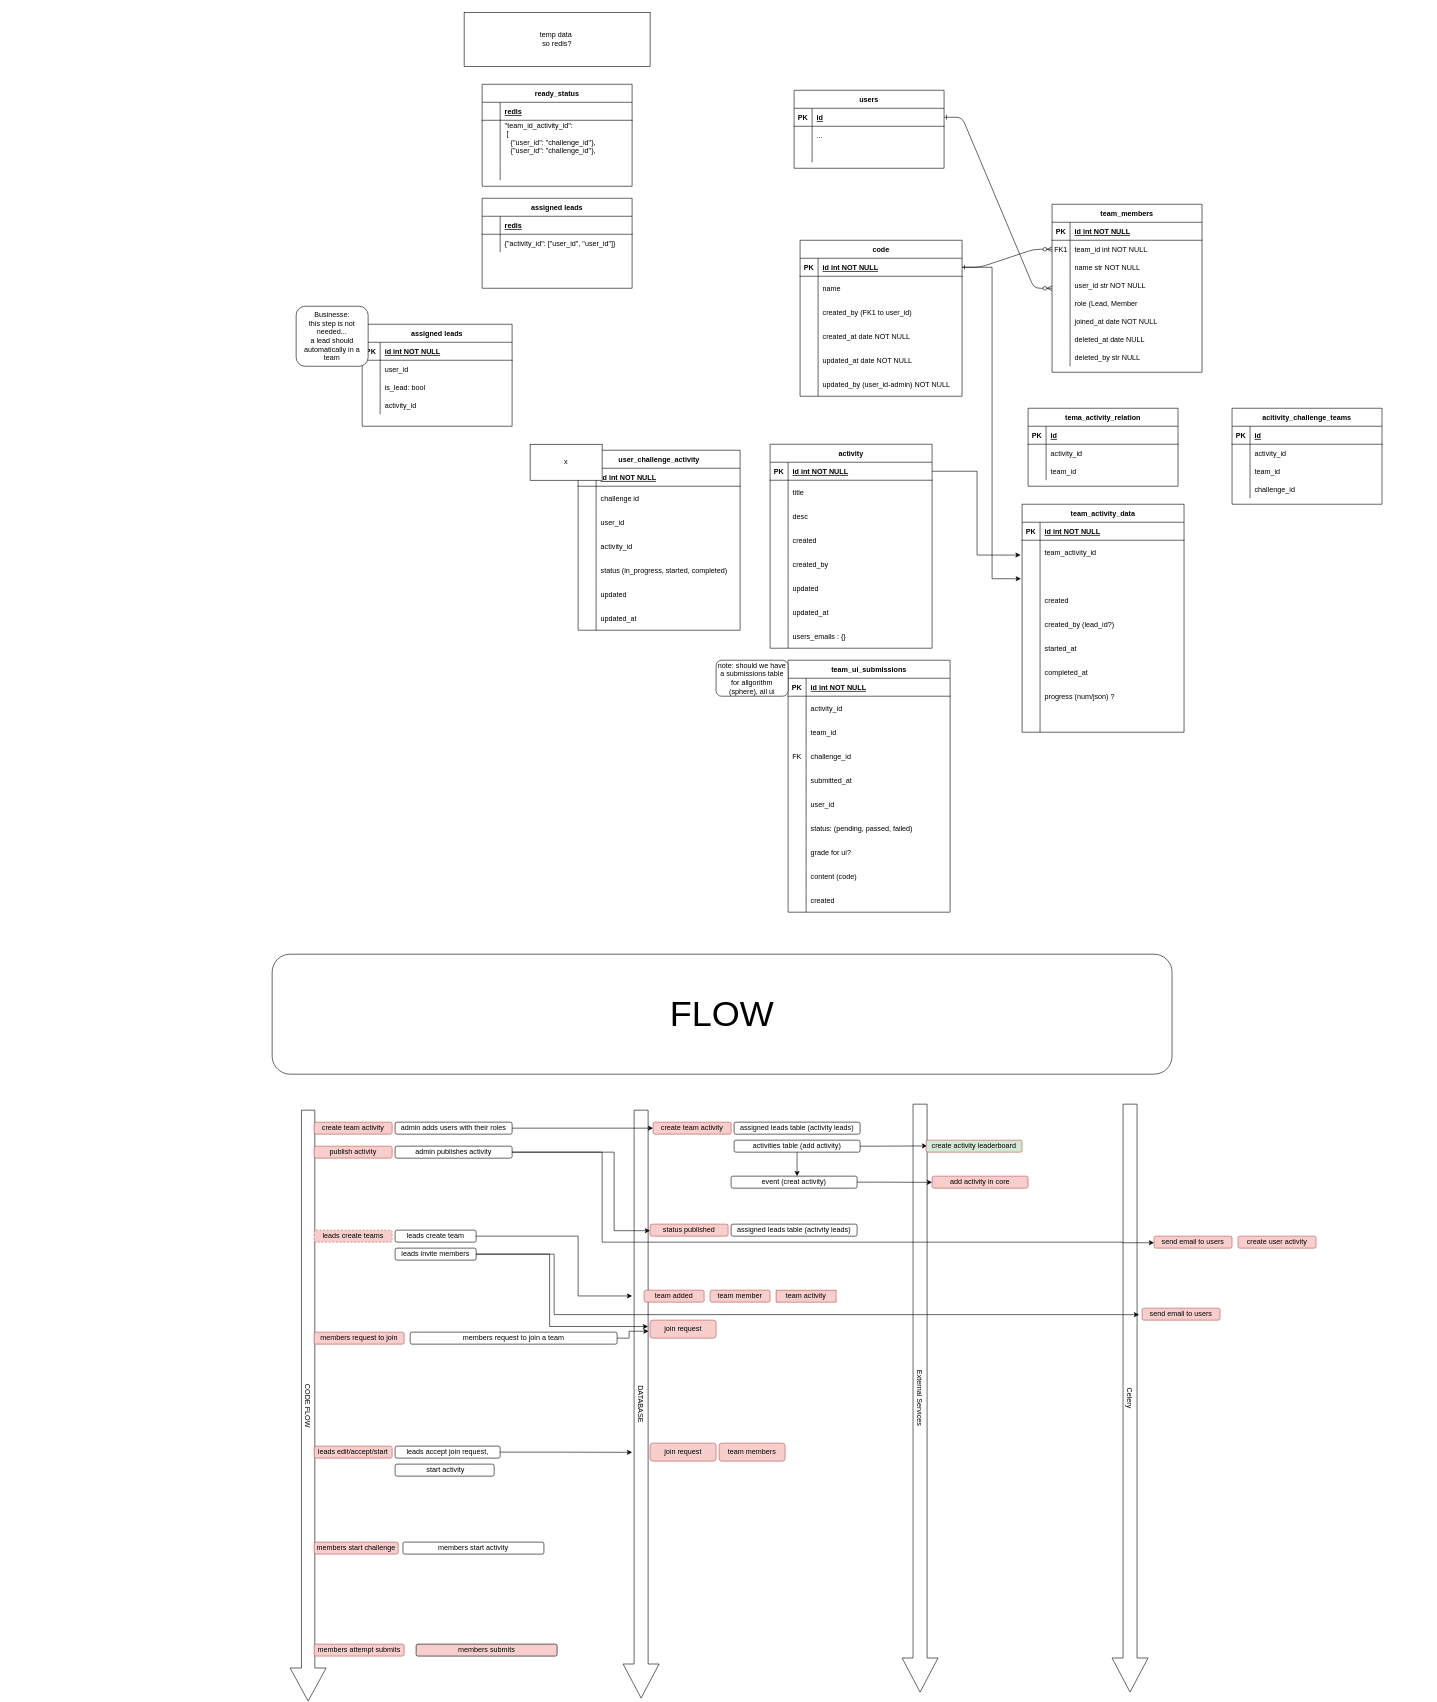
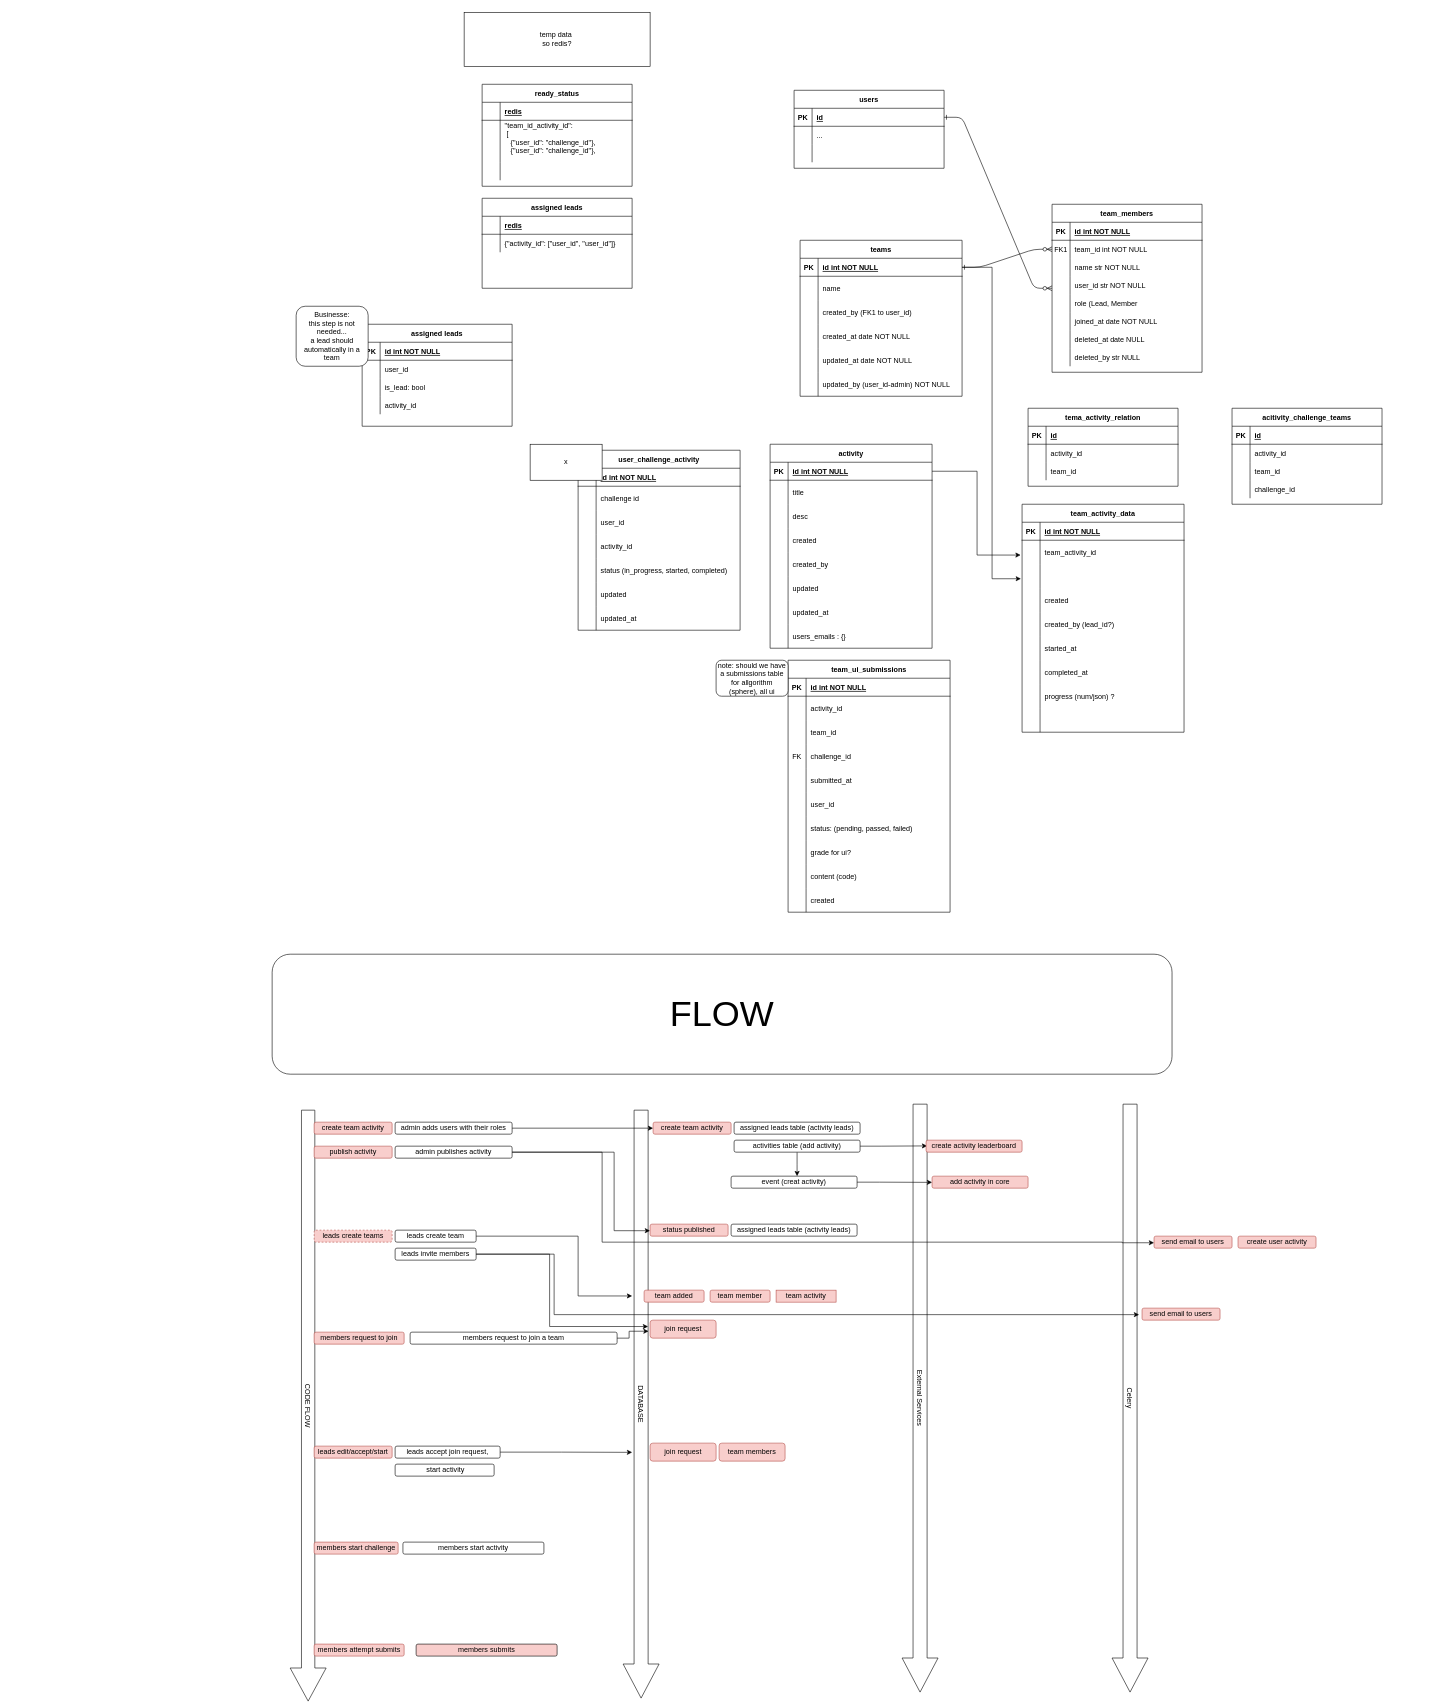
node "code": label "code" -> "teams"
node "create activity leaderboard": fillcolor #d5e8d4 -> #f8cecc
